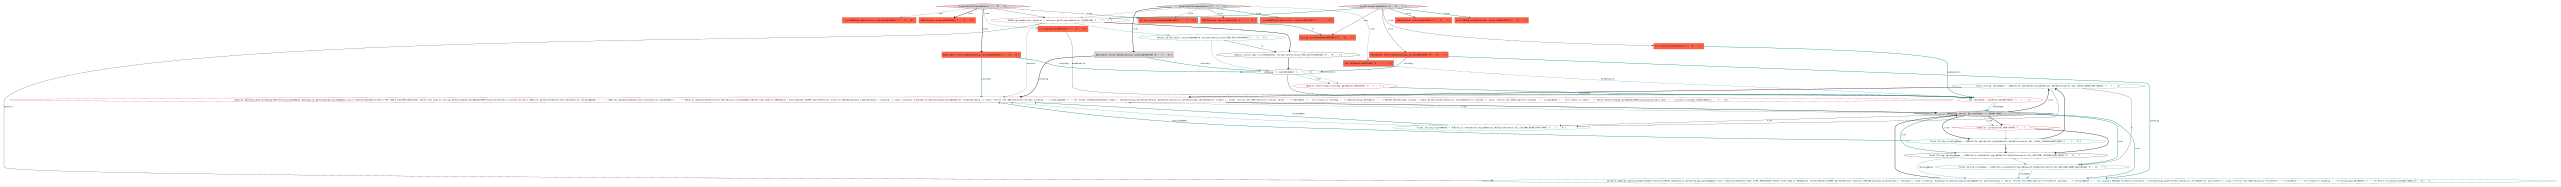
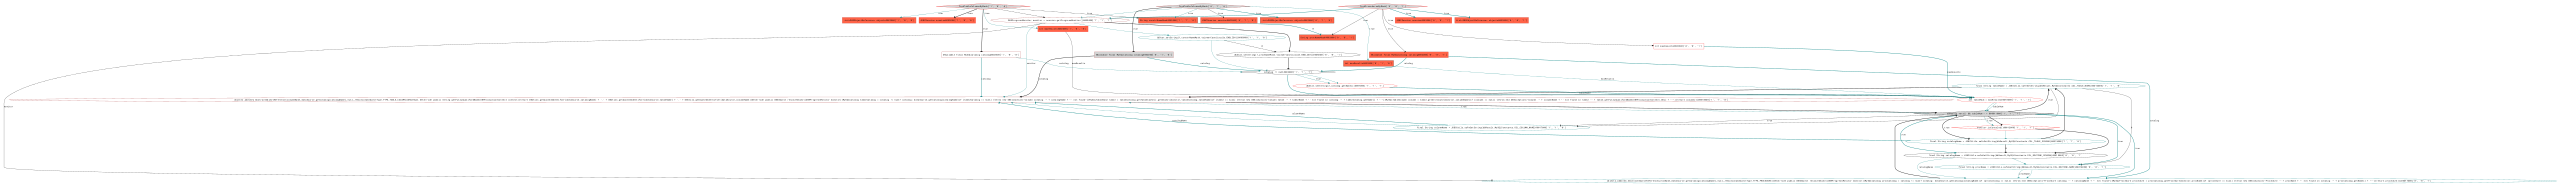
node "int maxResults@@@2@@@['0', '0', '1']": fillcolor tomato -> white
node "@Nullable final MySQLCatalog catalog@@@2@@@['1', '0', '0']": fillcolor tomato -> white
edge "@Nullable final MySQLCatalog catalog@@@2@@@['1', '0', '0']" -> "catalog != null@@@6@@@['1', '1', '1']": style bold -> solid
